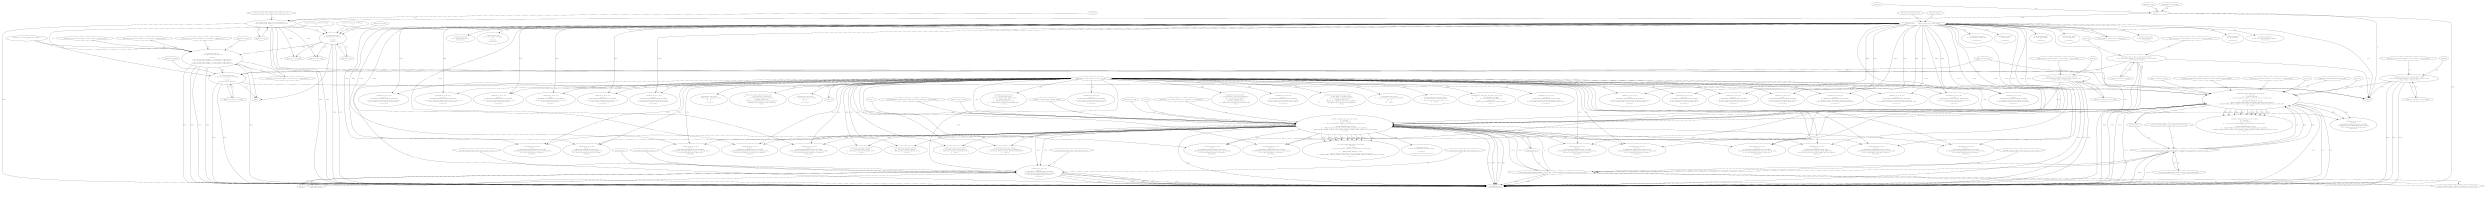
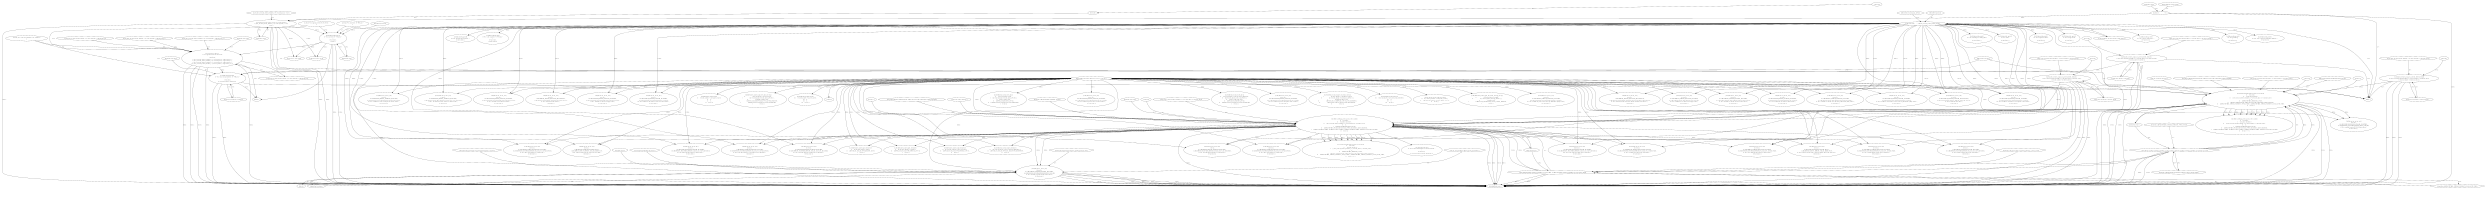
edge "(Literal,0)" -> "(Call,size              = 0)": now "(Literal,0)" -> "1000240"
